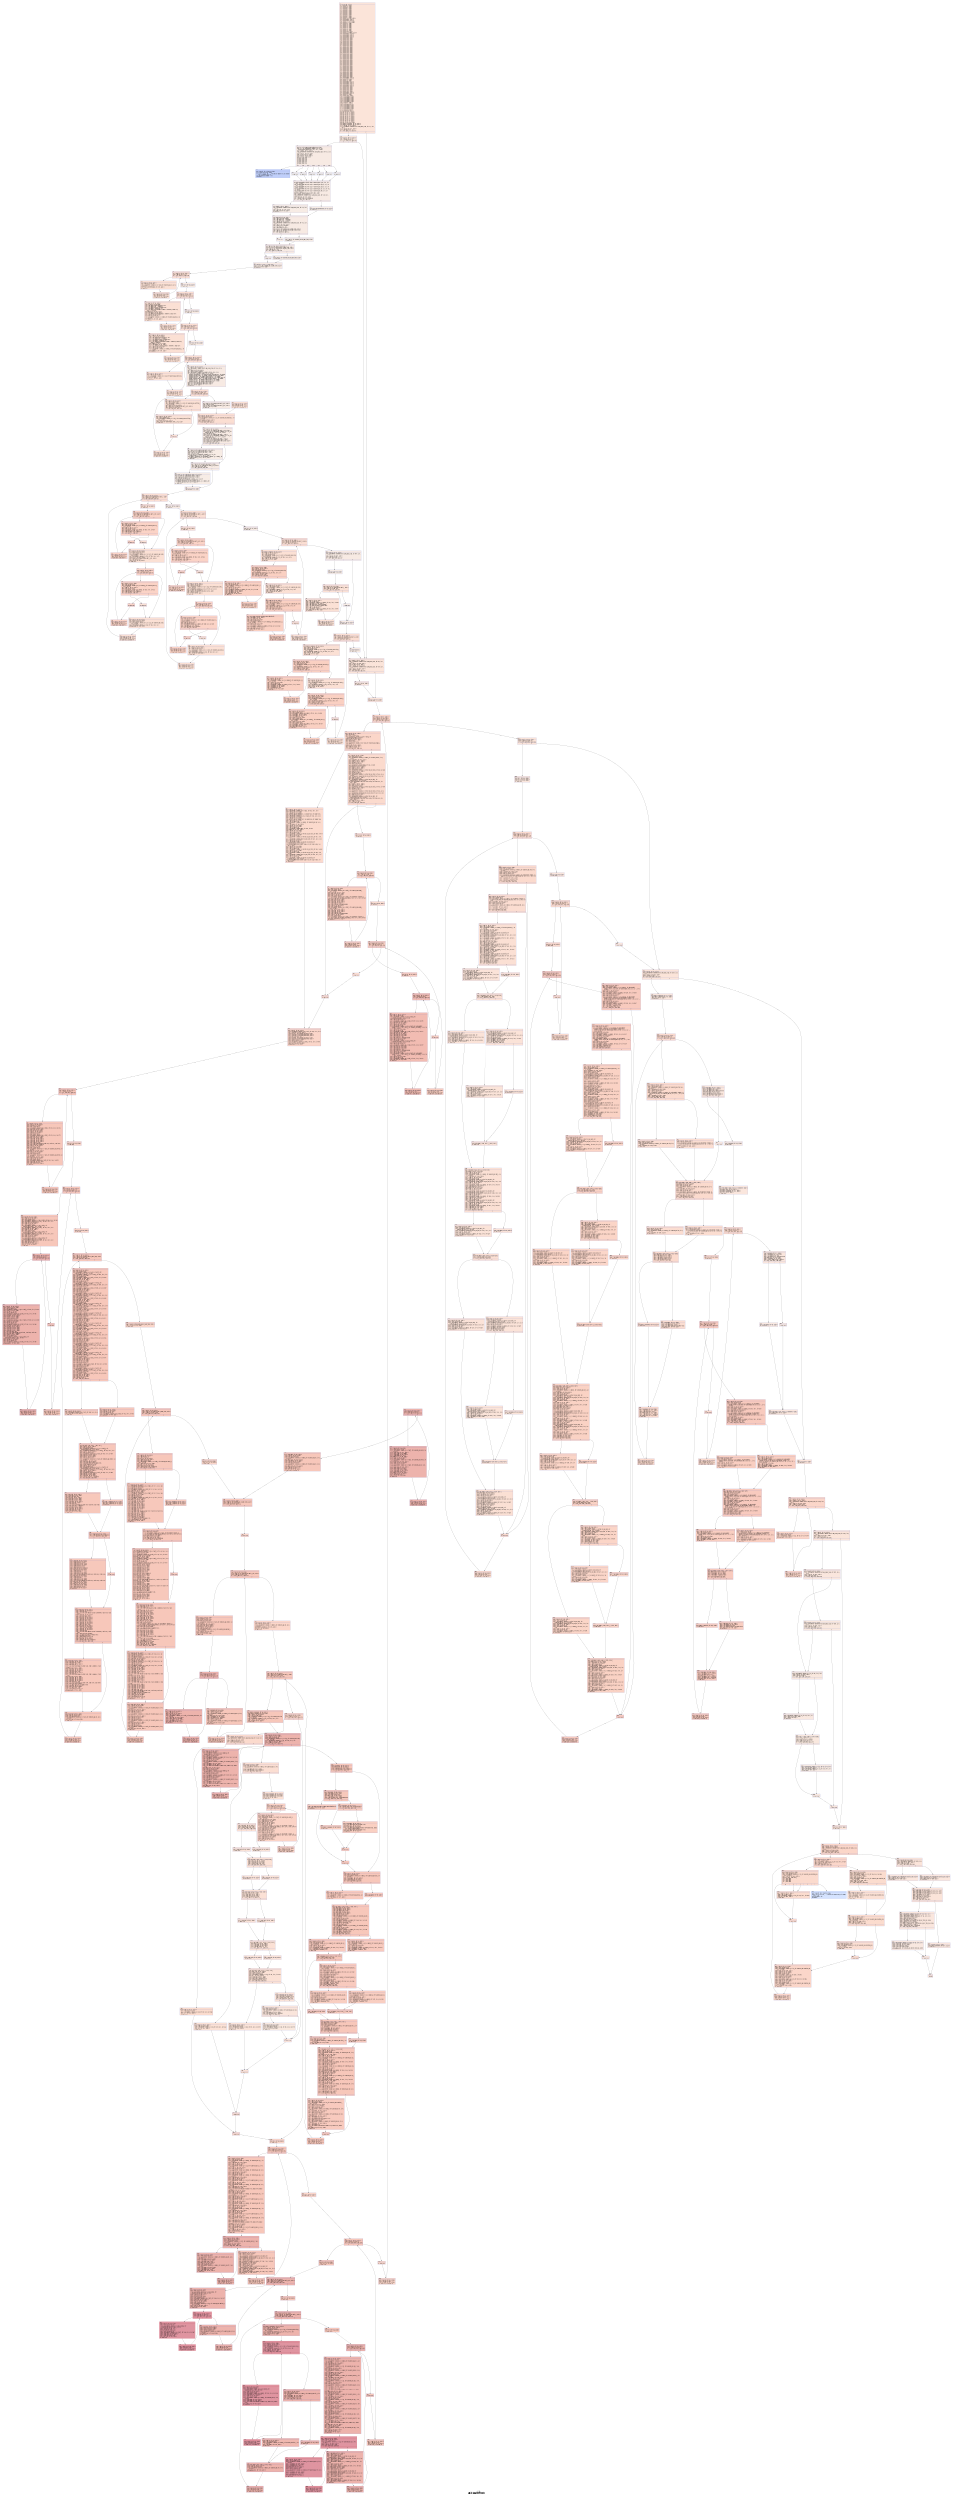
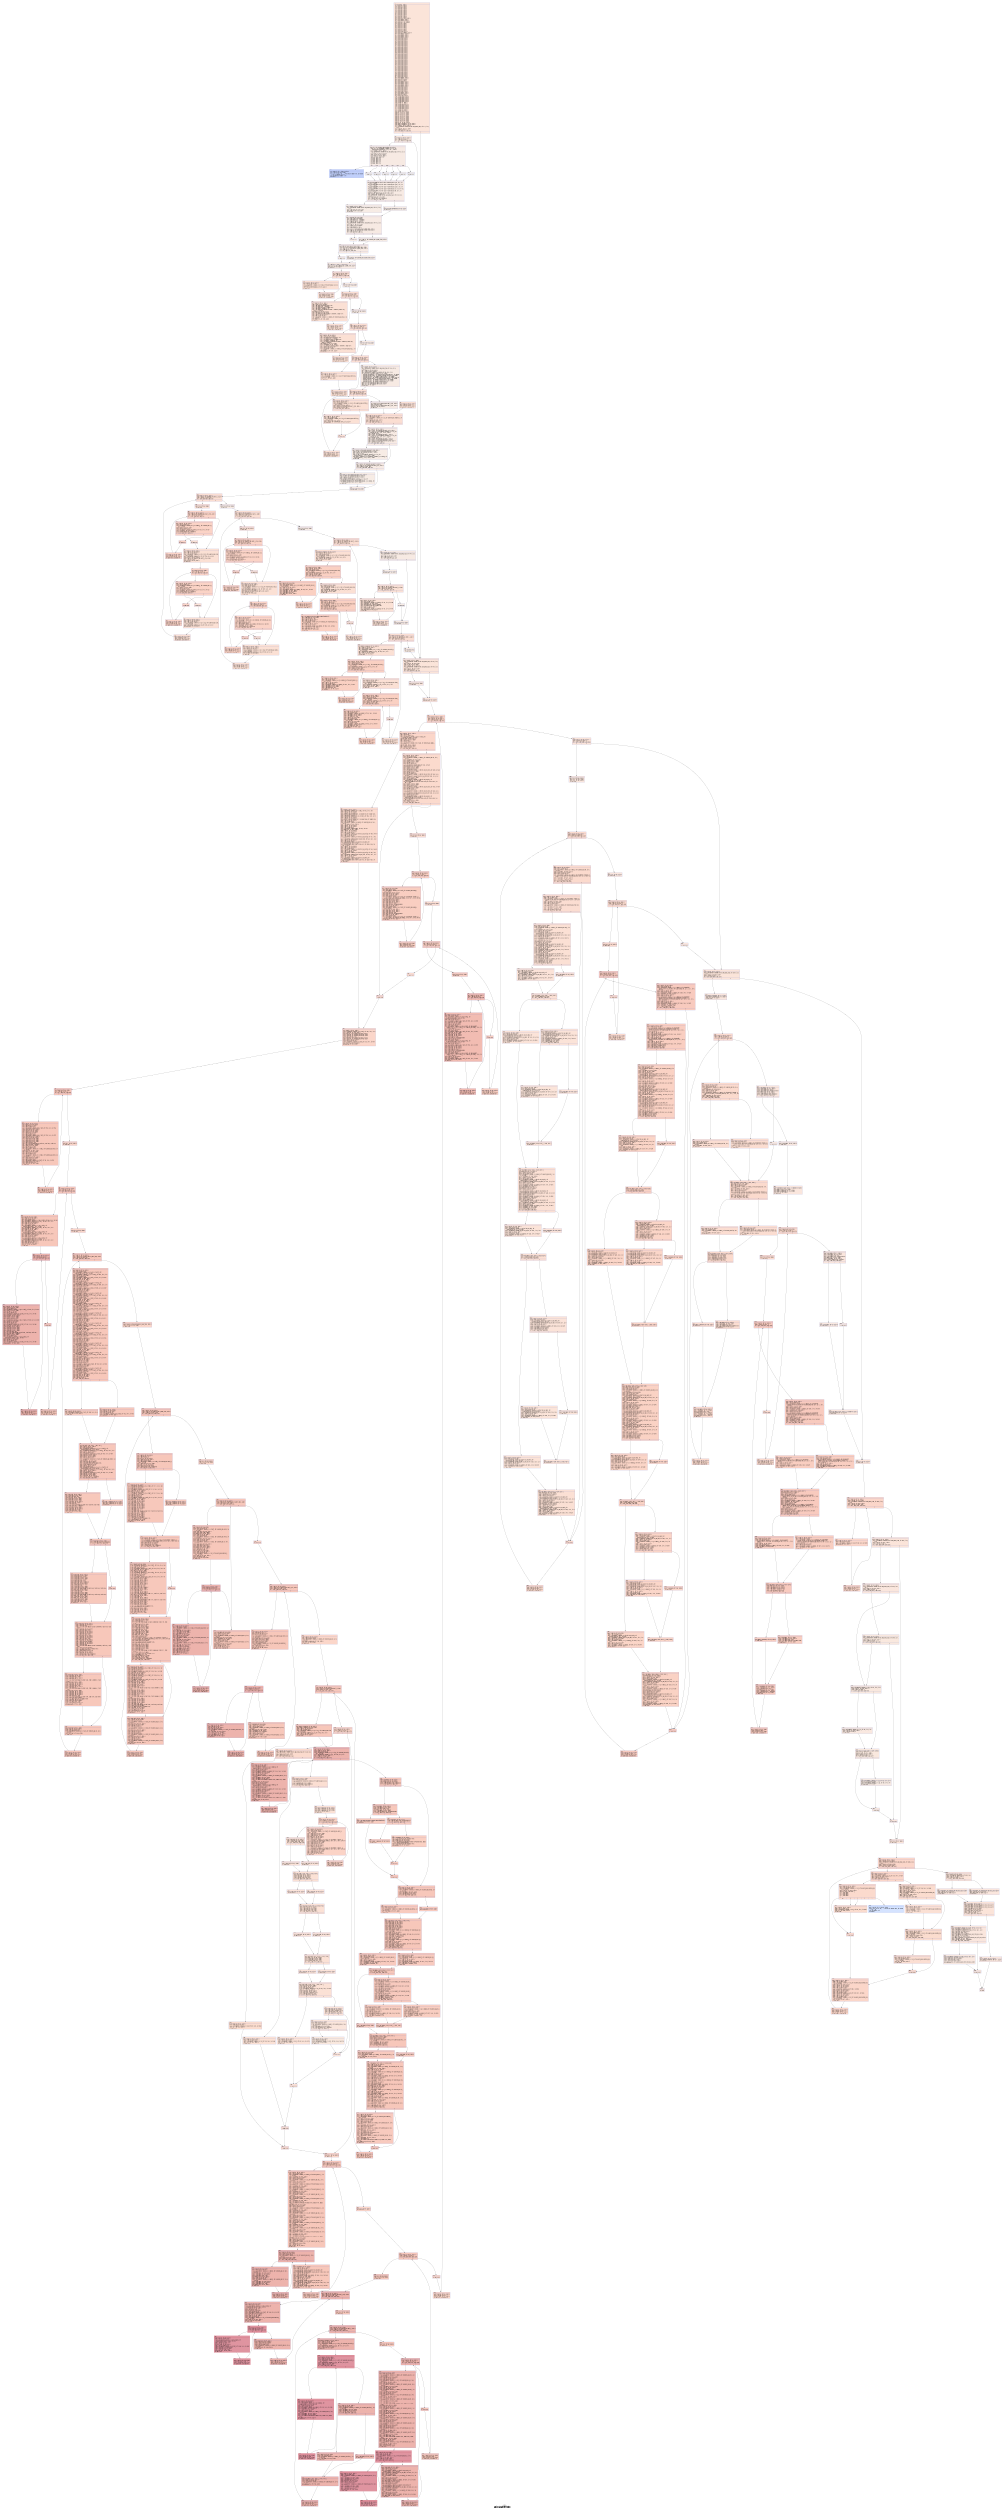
node "1284:": added
